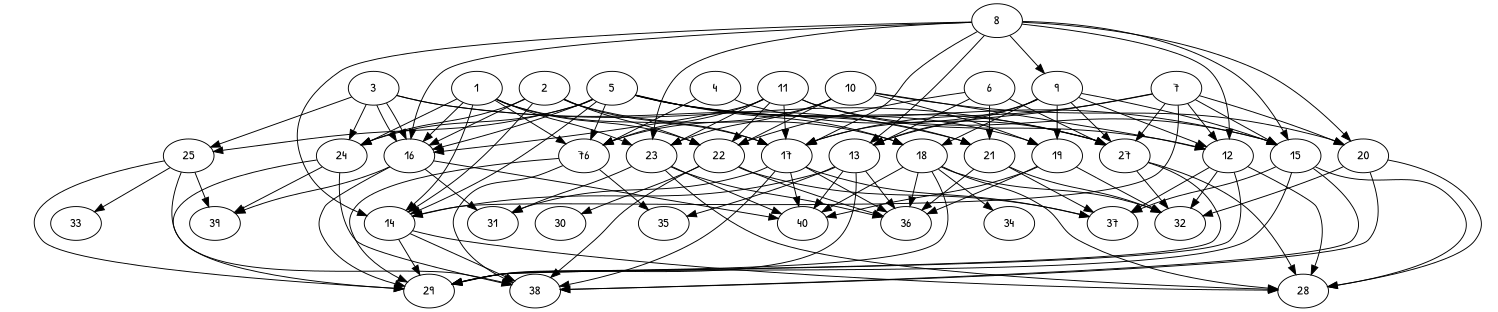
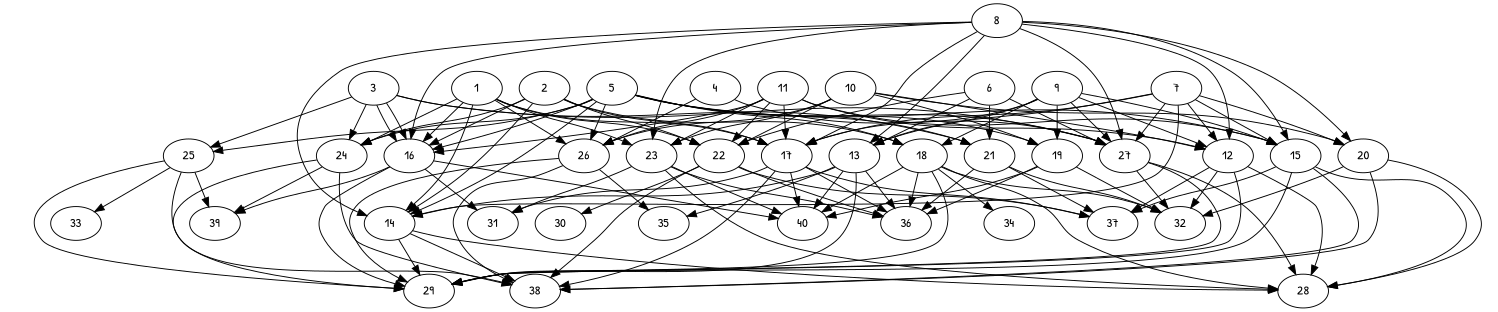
edge "8" -> "9": now "8" -> "27"
node "76": label "76" -> "26"
